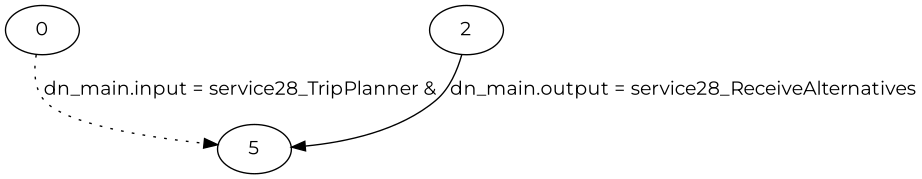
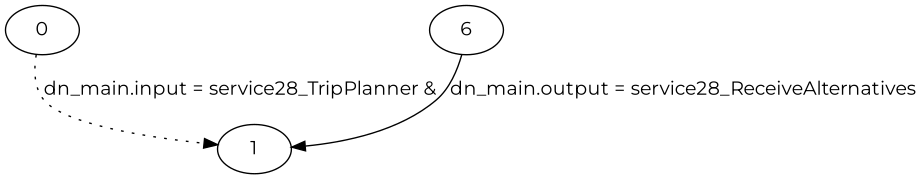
node "2": label "2" -> "6"
node "5": label "5" -> "1"
